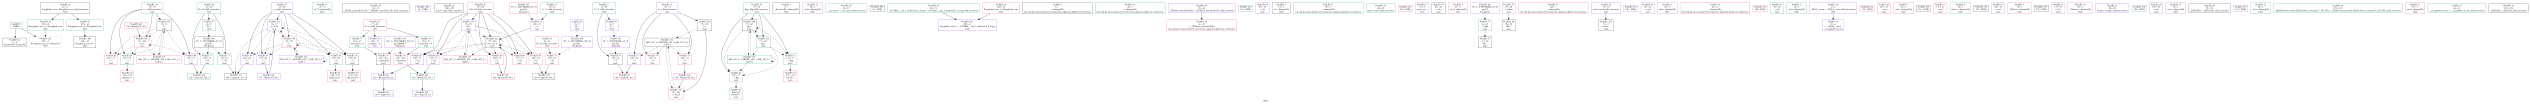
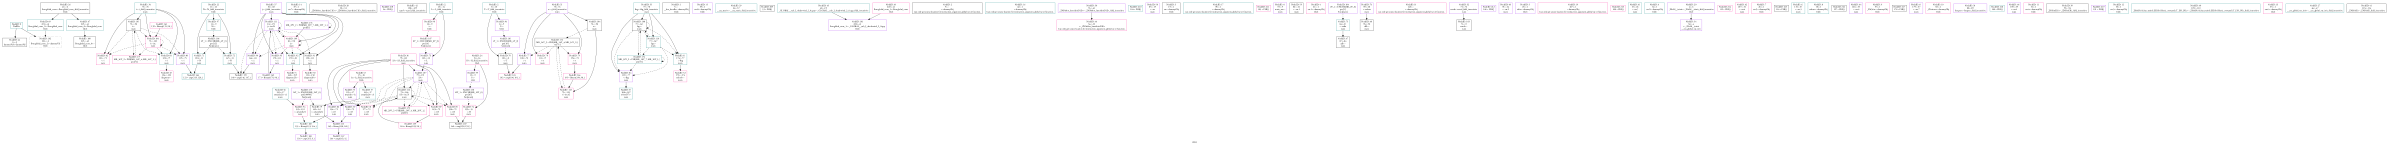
node "NodeID: 31": removed
node "NodeID: 63": color deeppink -> teal
node "NodeID: 98": added
edge "NodeID: 25" -> "NodeID: 56": removed
edge "NodeID: 73" -> "NodeID: 112": now "NodeID: 73" -> "NodeID: 107"
edge "NodeID: 109" -> "NodeID: 176": removed
edge "NodeID: 24" -> "NodeID: 99": added
